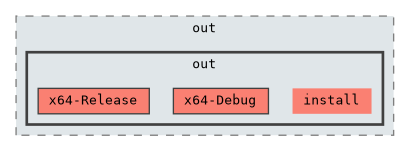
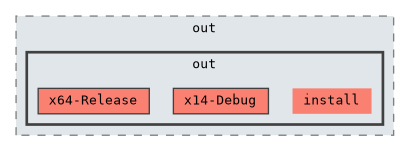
node "x64-Debug": label "x64-Debug" -> "x14-Debug"
